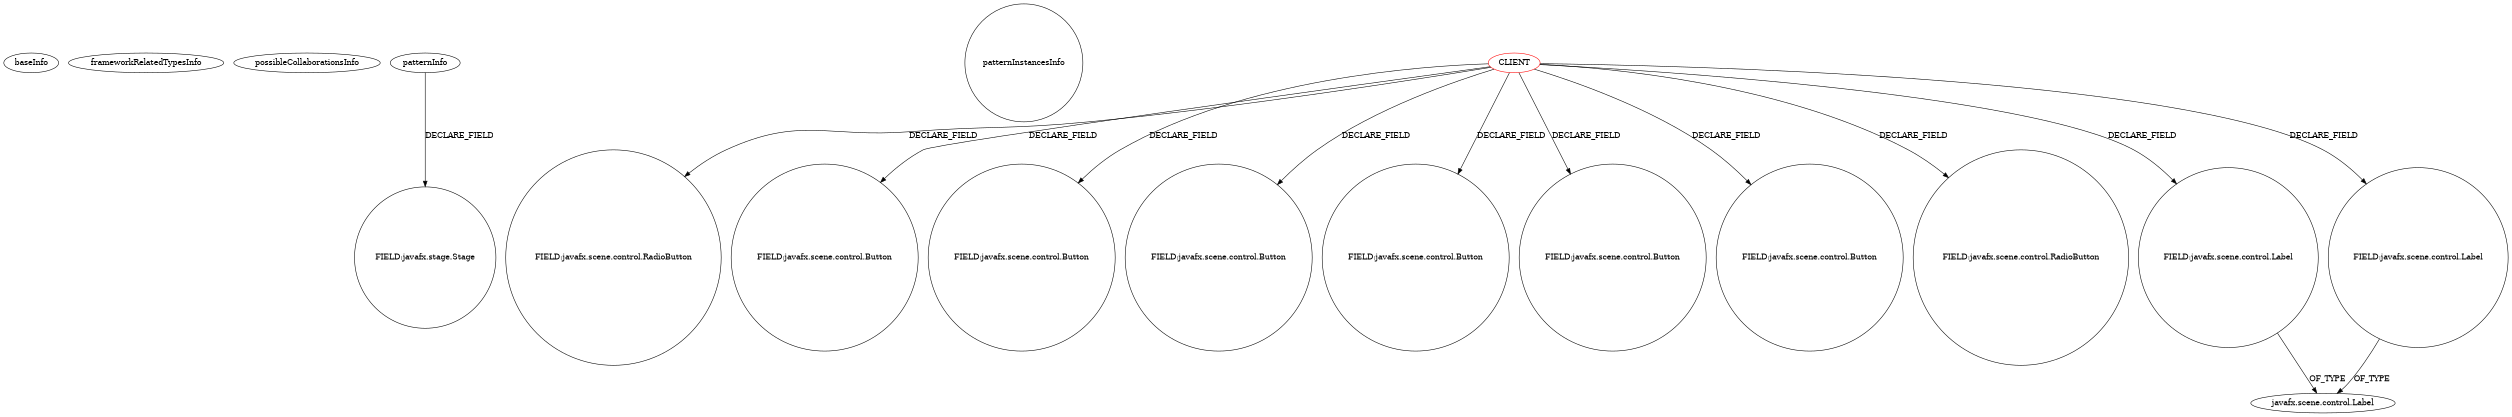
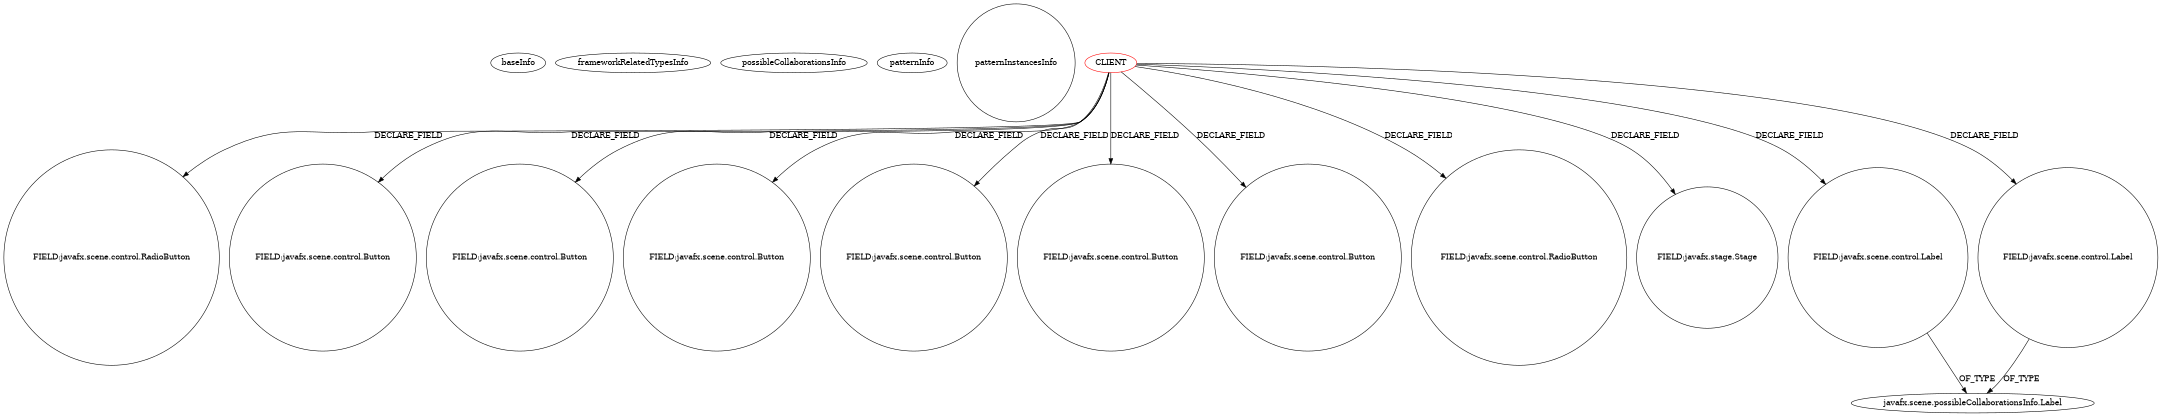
edge "patternInfo" -> "FIELD:javafx.stage.Stage": now "CLIENT" -> "FIELD:javafx.stage.Stage"
node "javafx.scene.control.Label": label "javafx.scene.control.Label" -> "javafx.scene.possibleCollaborationsInfo.Label"
